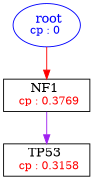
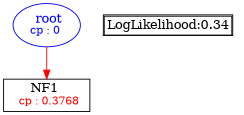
node "LogLikelihood:0.34": added
node "NF1": text "cp : 0.3769" -> "cp : 0.3768"
node "TP53": removed
